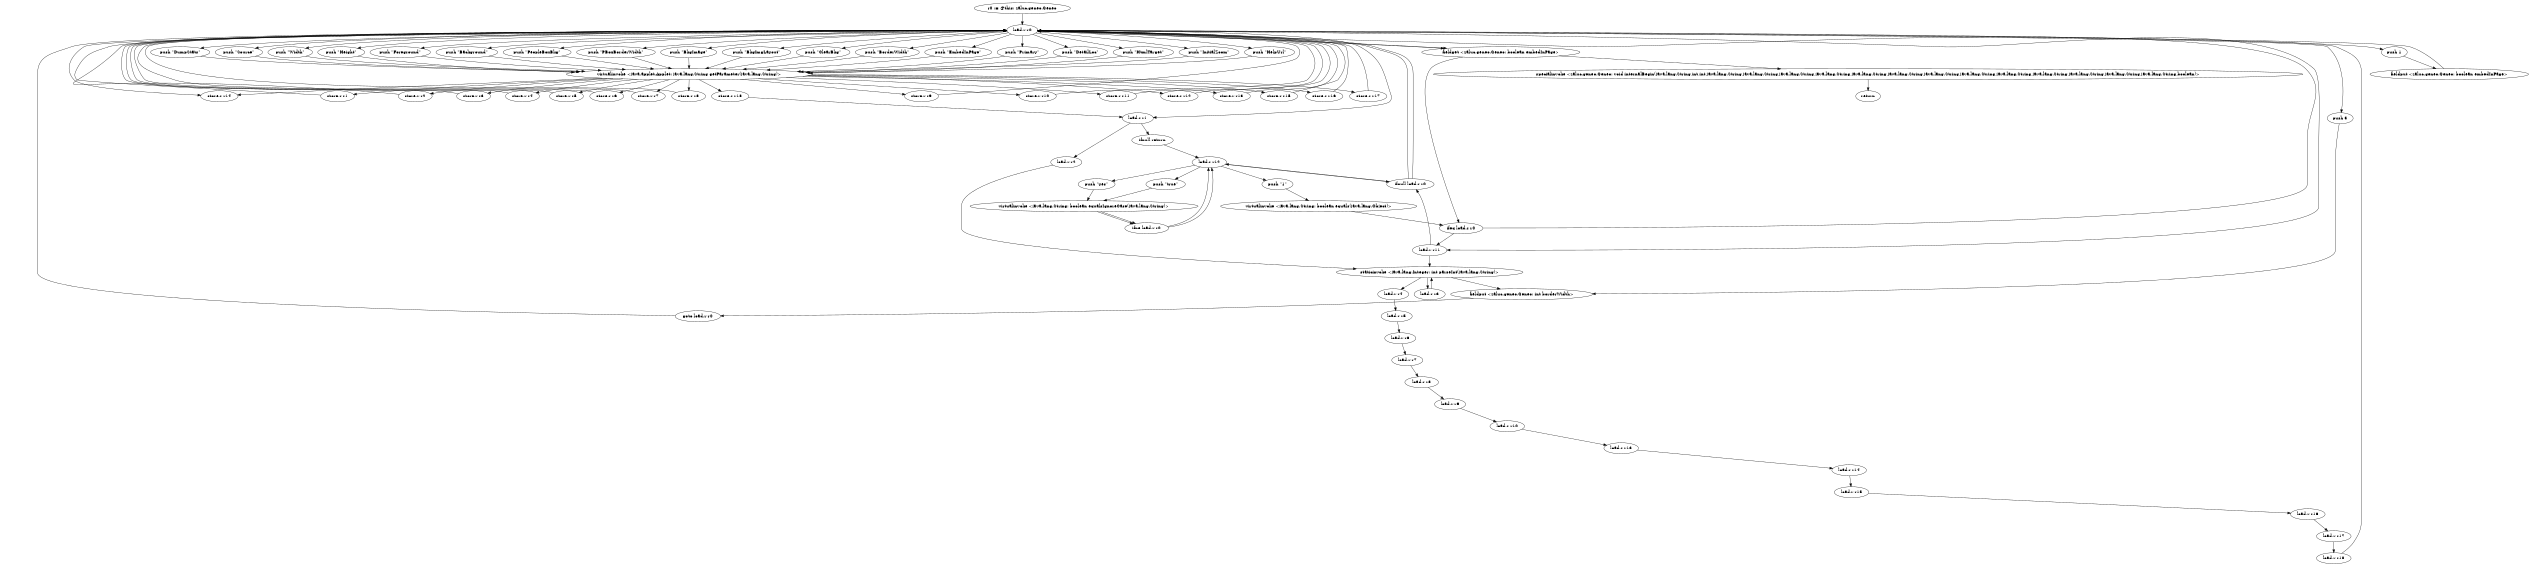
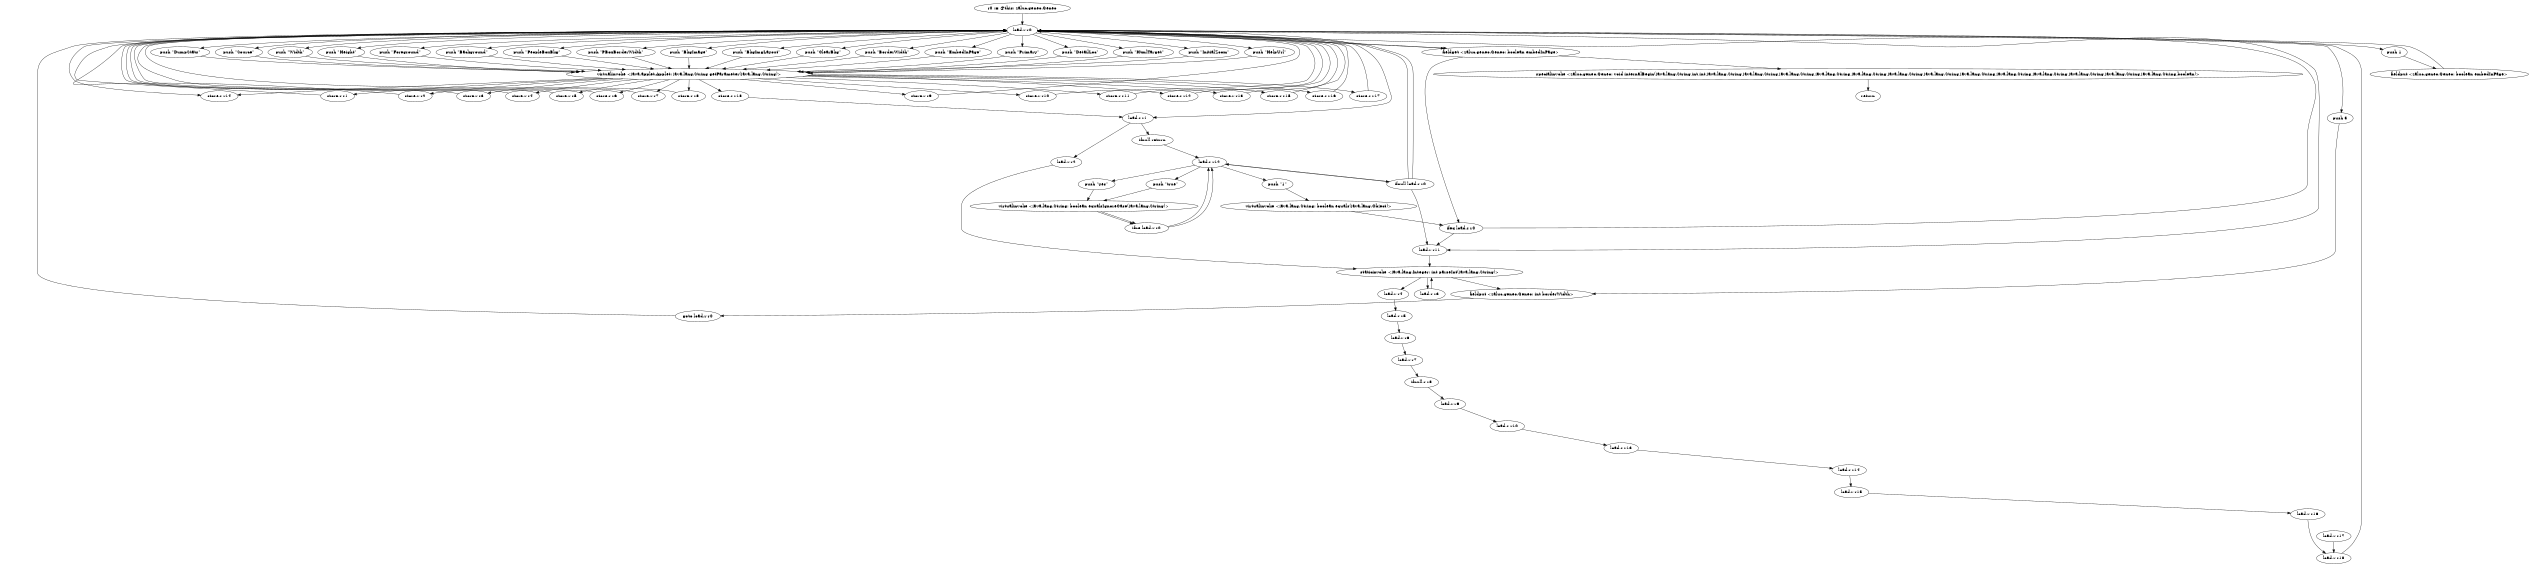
edge "load.r r11" -> "ifnull load.r r0": reversed
node "load.r r8": label "load.r r8" -> "ifnull.r r8"
edge "load.r r16" -> "load.r r17": now "load.r r16" -> "load.r r18"
